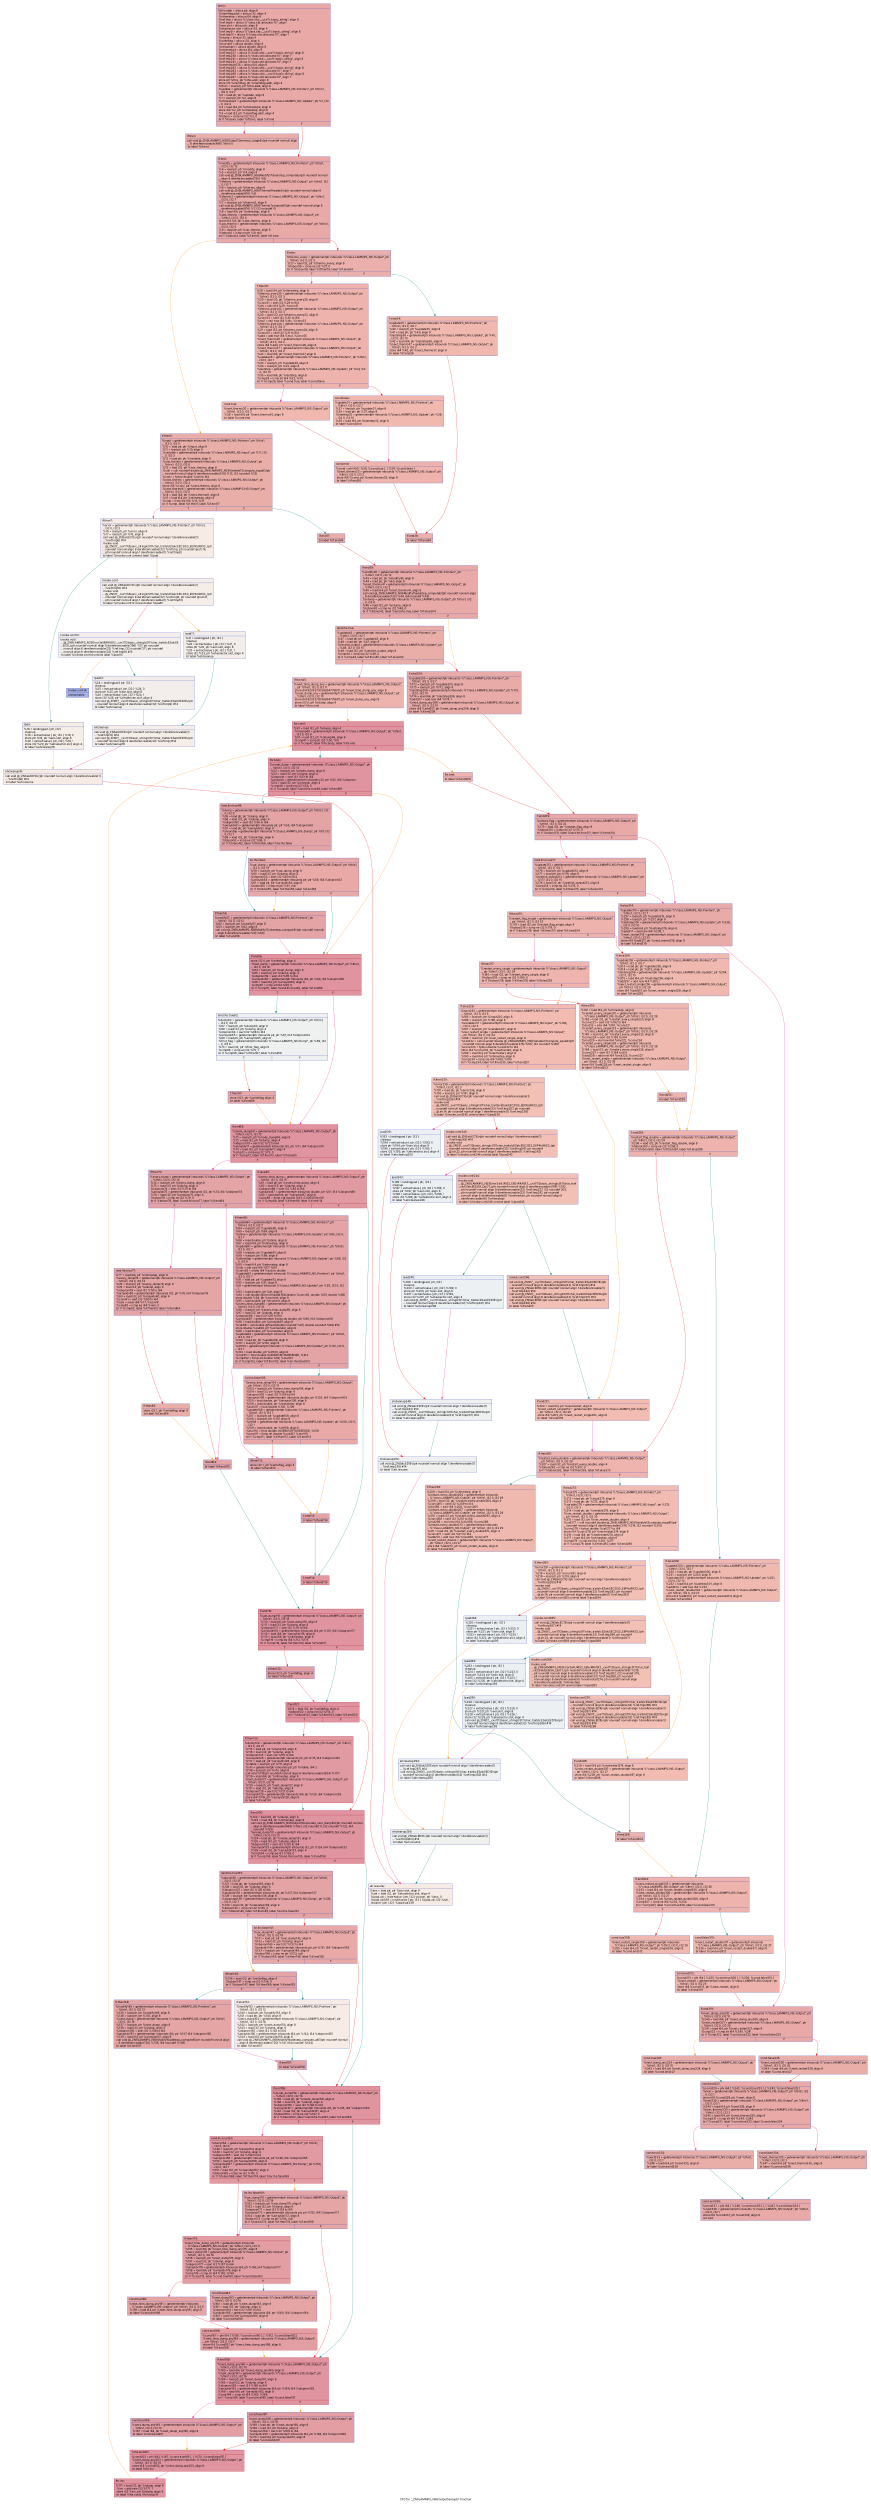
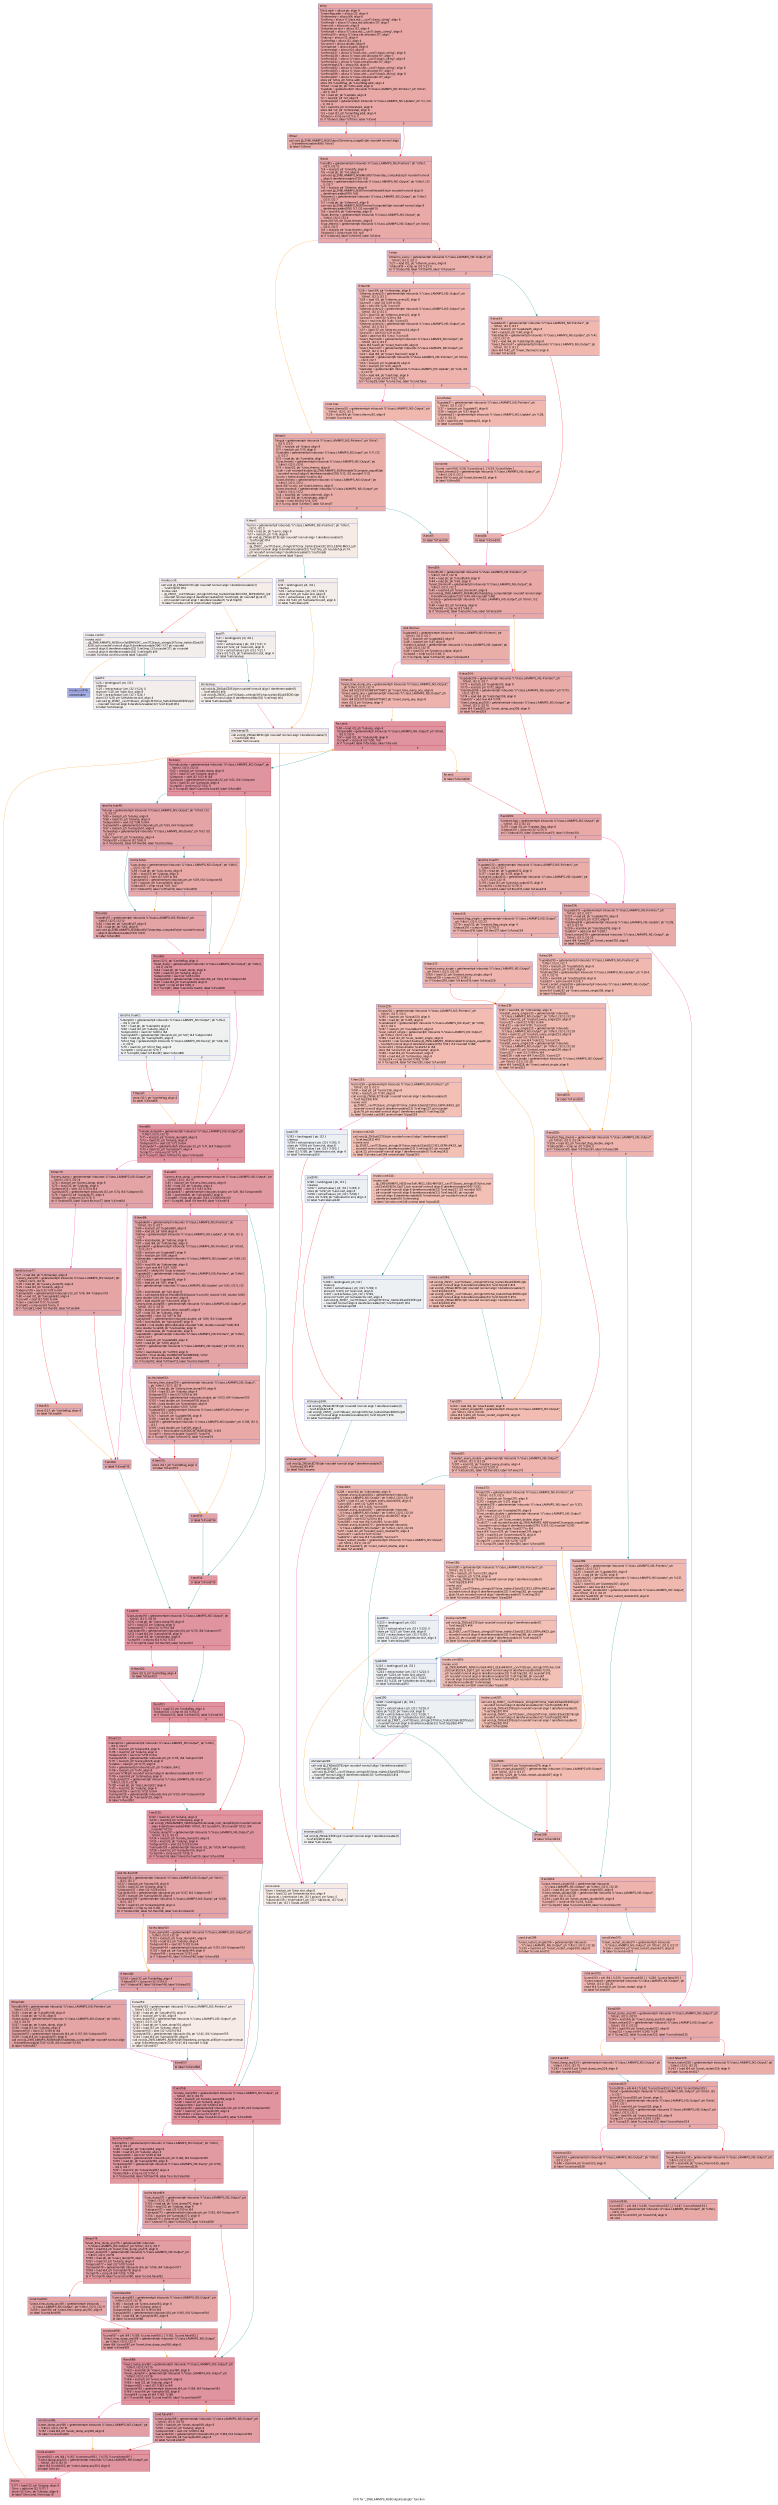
edge "lpad13:" -> "ehcleanup:": removed
node "ehcleanup250:": fillcolor #dedcdb70 -> #cc403a70
